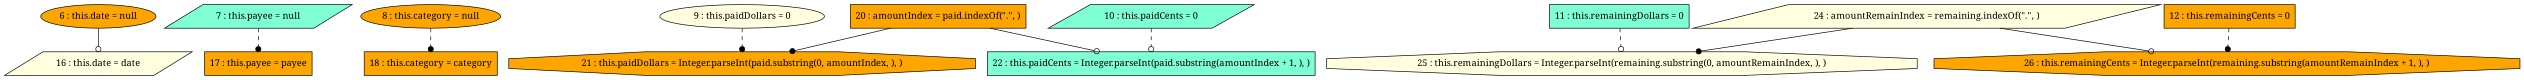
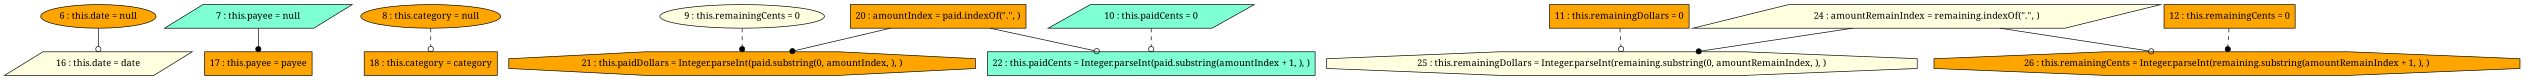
node "9 : this.paidDollars = 0": label "9 : this.paidDollars = 0" -> "9 : this.remainingCents = 0"
node "11 : this.remainingDollars = 0": fillcolor aquamarine -> orange
edge "7 : this.payee = null" -> "17 : this.payee = payee": style dashed -> solid
edge "8 : this.category = null" -> "18 : this.category = category": arrowhead dot -> odot
